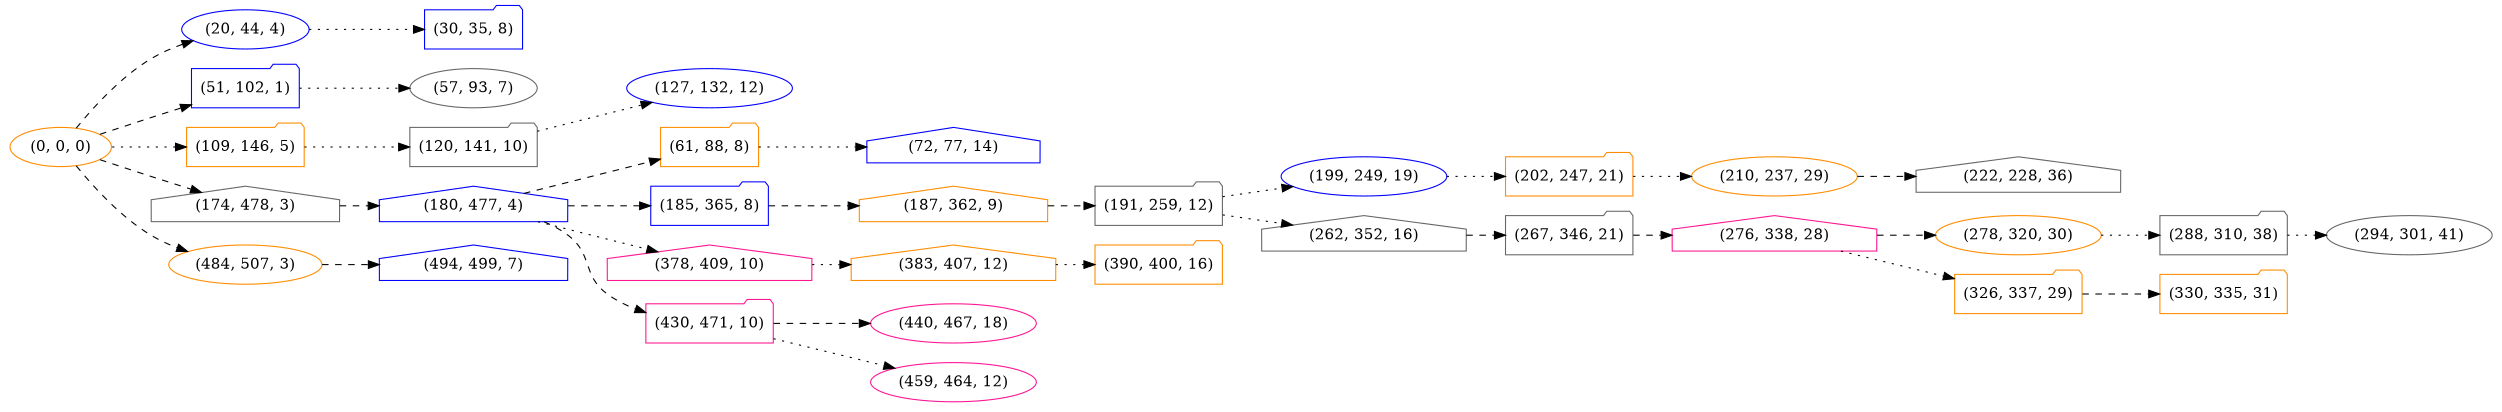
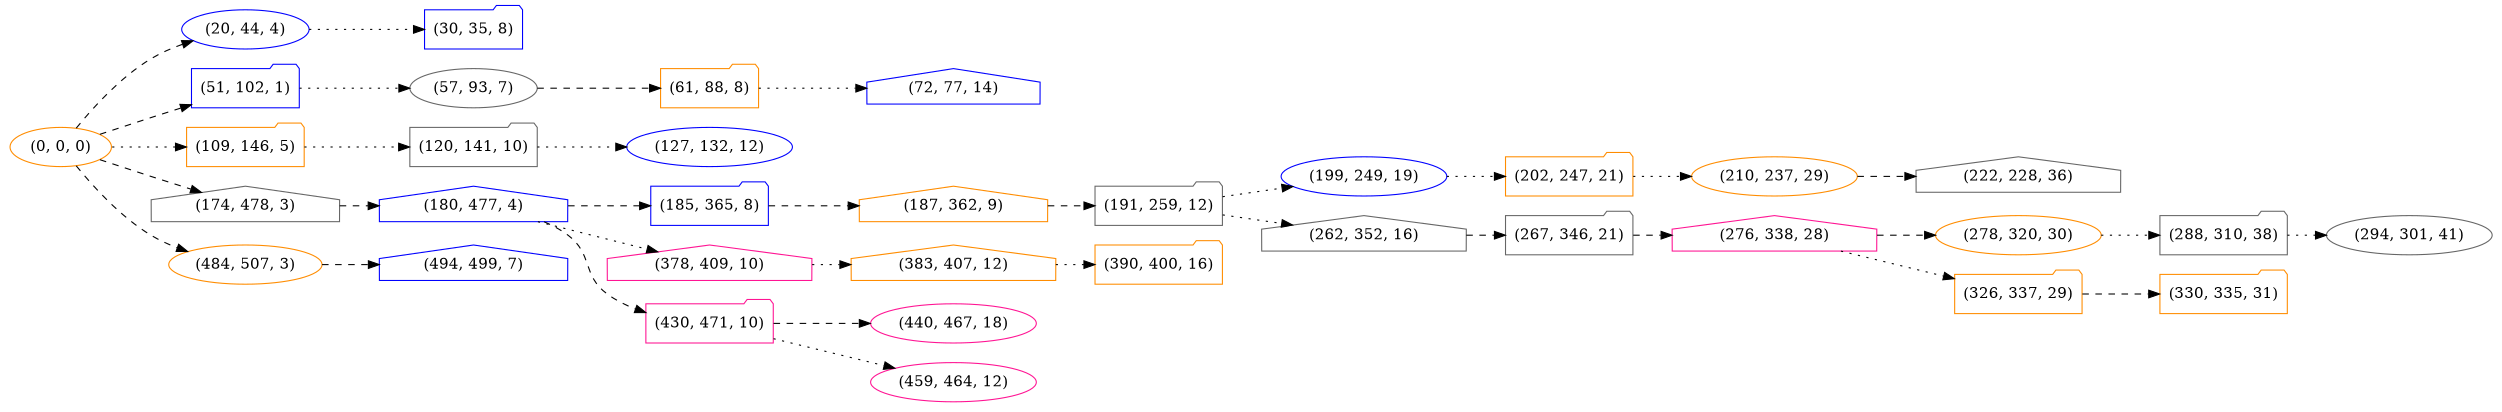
edge "(180, 477, 4)" -> "(61, 88, 8)": now "(57, 93, 7)" -> "(61, 88, 8)"
